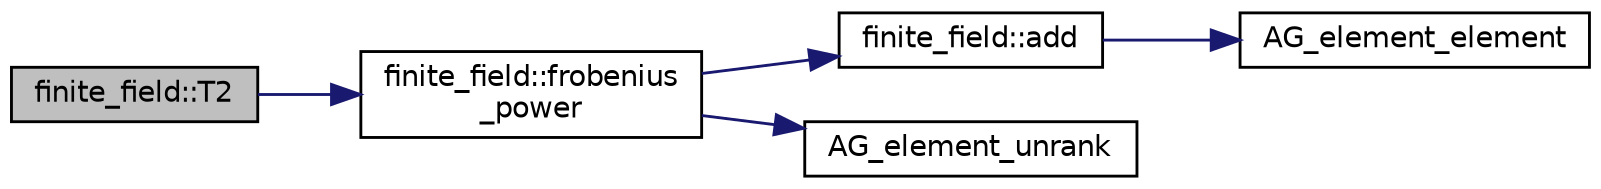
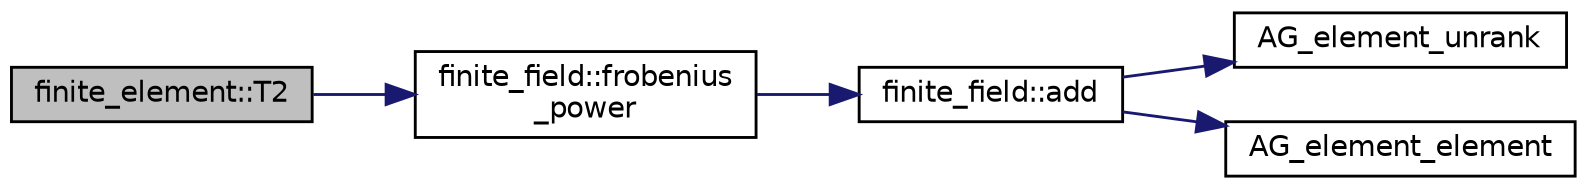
node "finite_field::T2": label "finite_field::T2" -> "finite_element::T2"
edge "finite_field::frobenius _power" -> "AG_element_unrank": now "finite_field::add" -> "AG_element_unrank"
